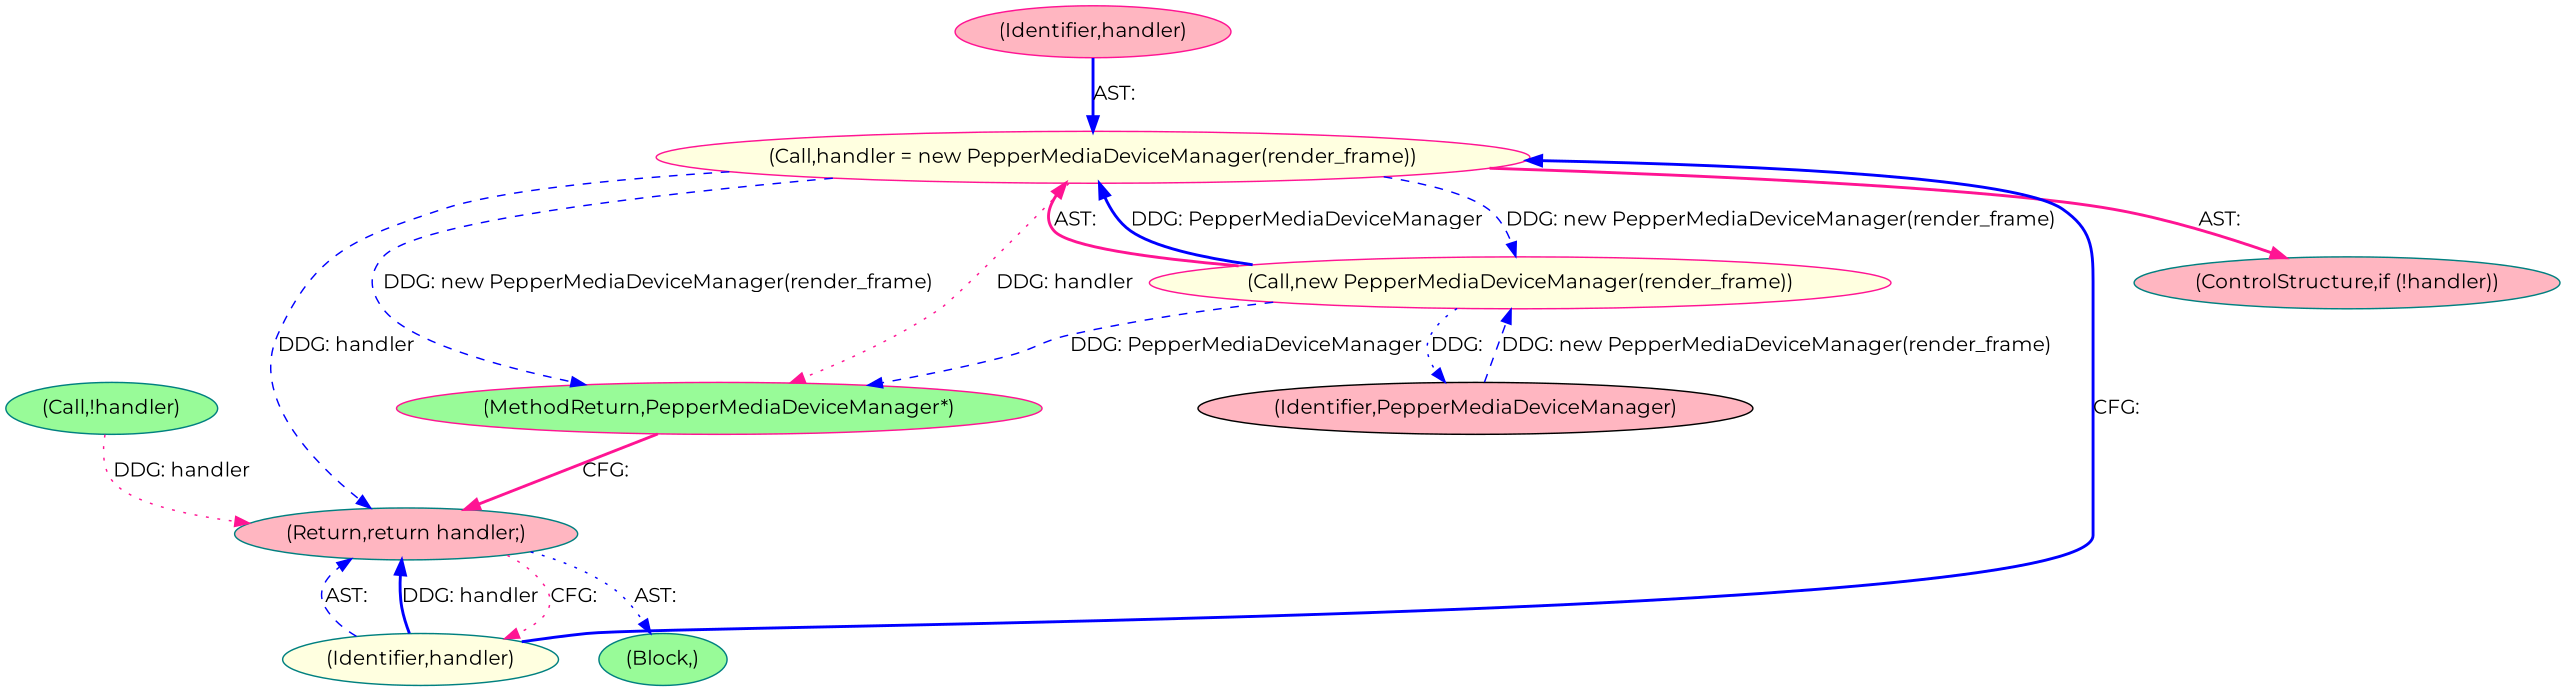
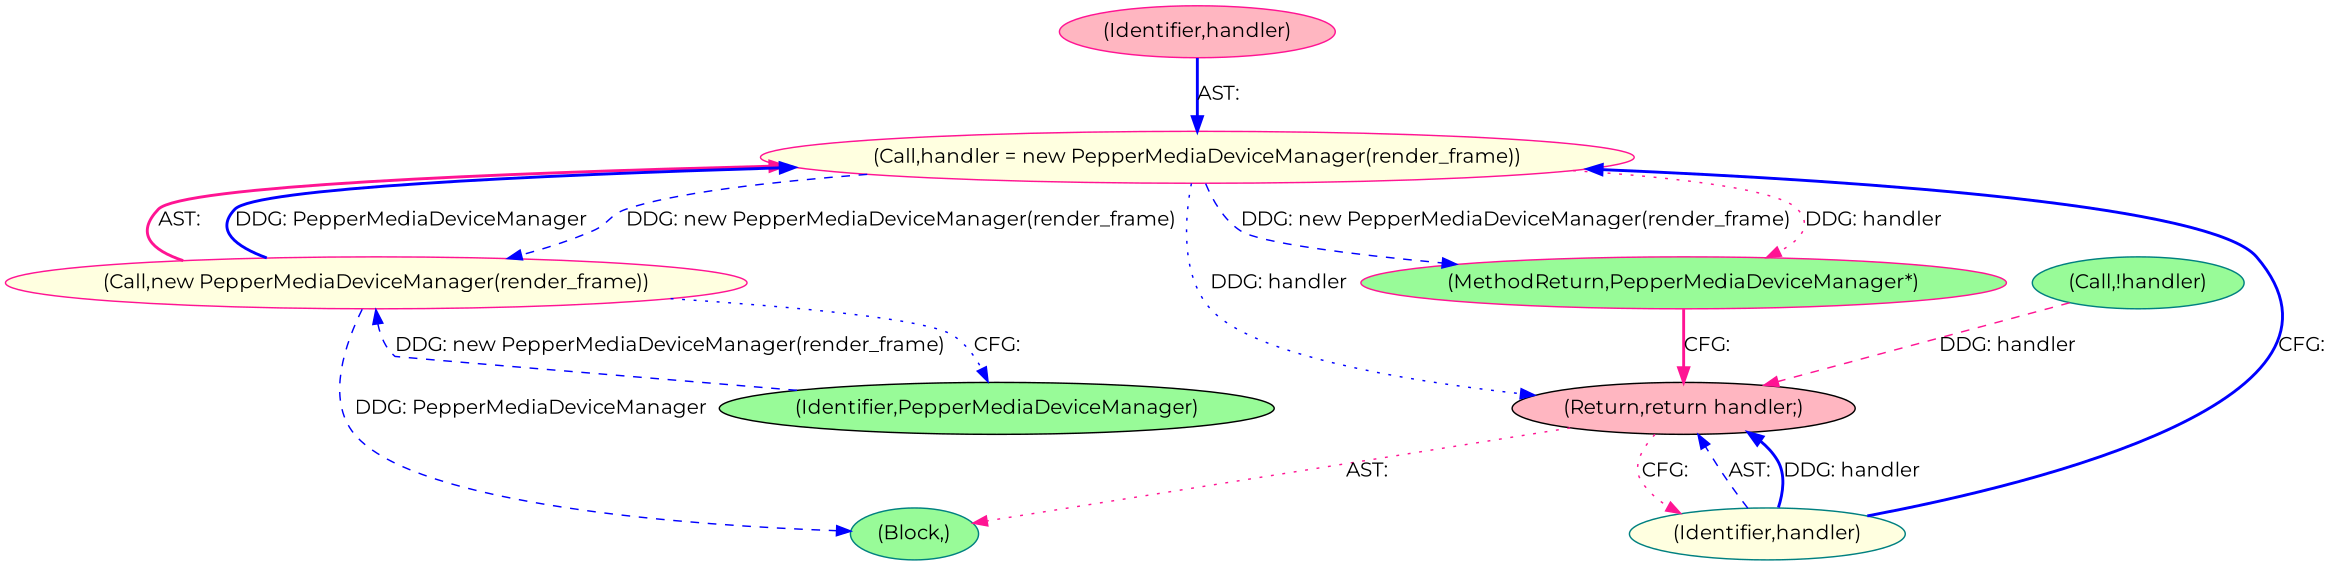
edge "(Call,handler = new PepperMediaDeviceManager(render_frame))" -> "(Return,return handler;)": style dashed -> dotted
node "(ControlStructure,if (!handler))": removed
edge "(Call,new PepperMediaDeviceManager(render_frame))" -> "(MethodReturn,PepperMediaDeviceManager*)": now "(Call,new PepperMediaDeviceManager(render_frame))" -> "(Block,)"
edge "(Call,new PepperMediaDeviceManager(render_frame))" -> "(Identifier,PepperMediaDeviceManager)": label "DDG: " -> "CFG: "
node "(Identifier,PepperMediaDeviceManager)": fillcolor lightpink -> palegreen
edge "(Call,!handler)" -> "(Return,return handler;)": style dotted -> dashed
node "(Return,return handler;)": color teal -> black
edge "(Return,return handler;)" -> "(Block,)": color blue -> deeppink
